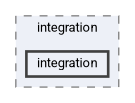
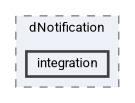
cluster "integration": label "integration" -> "dNotification"
